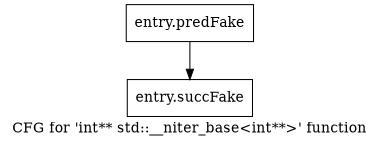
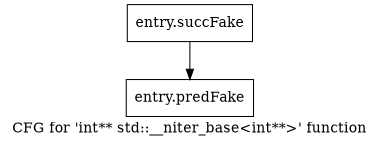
edge "entry.predFake" -> "entry.succFake": reversed
